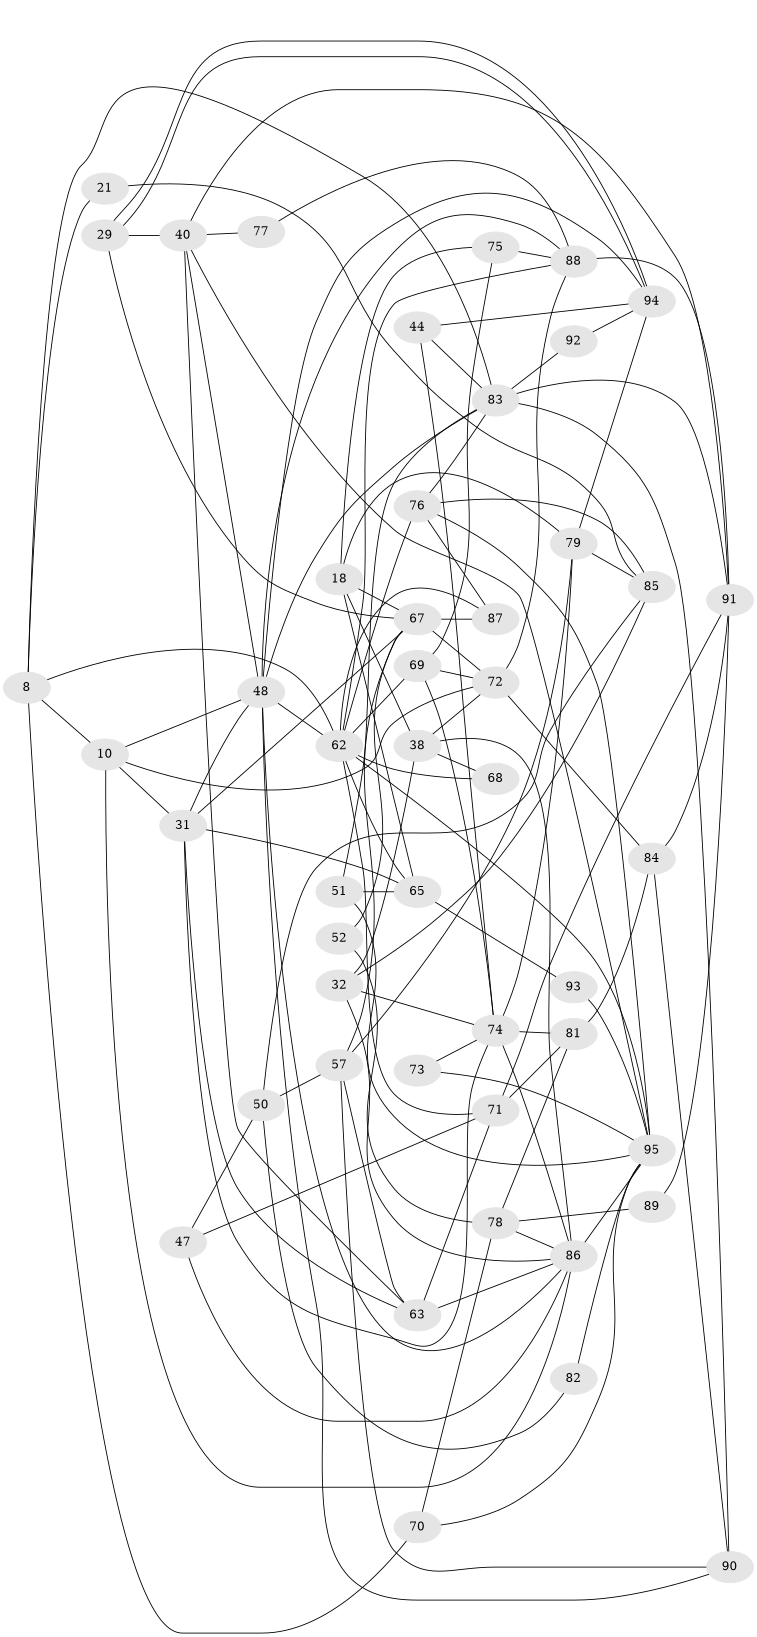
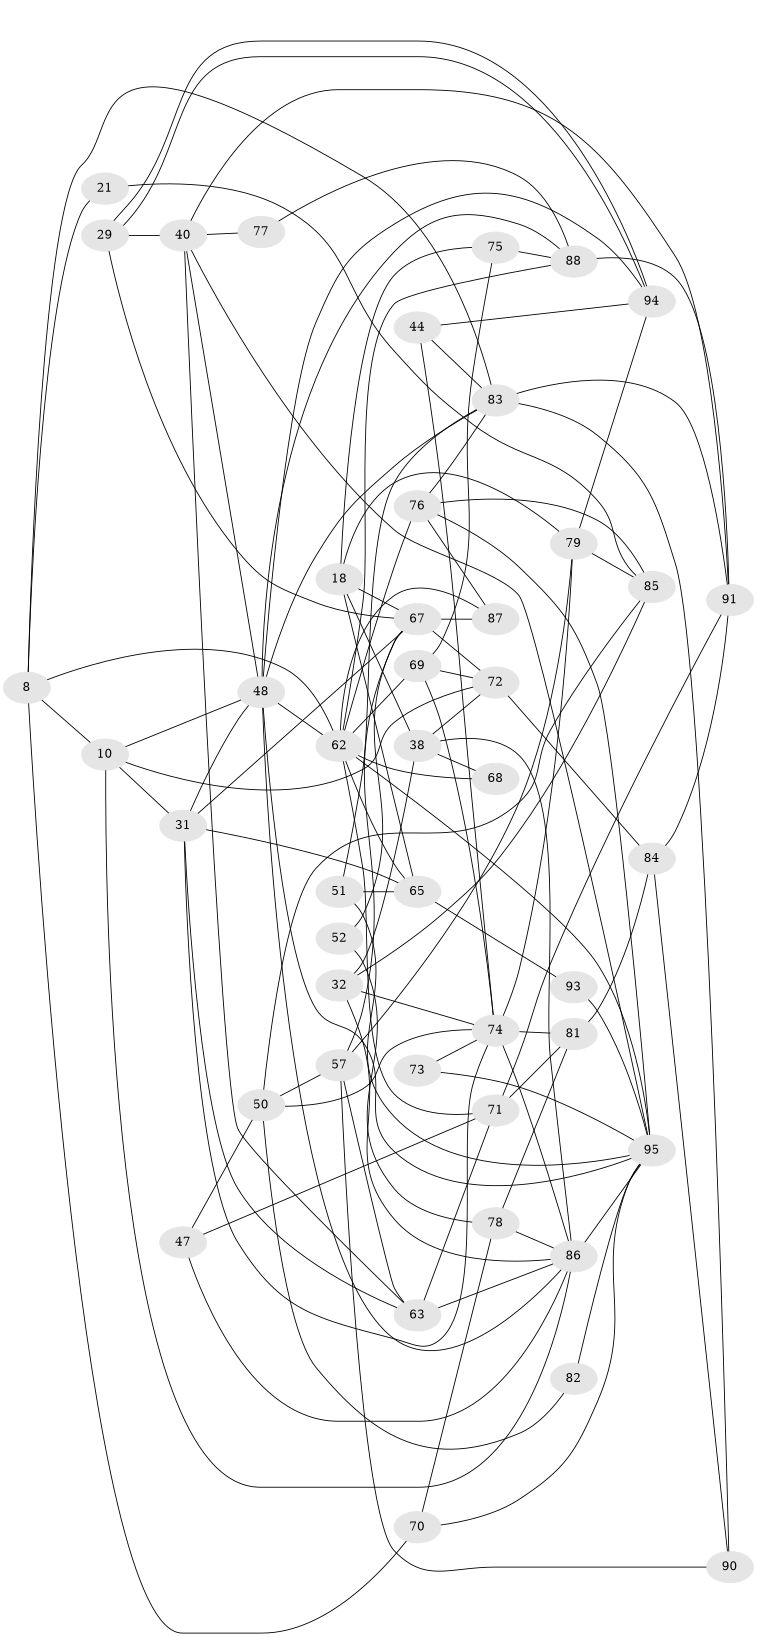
node "92": removed
edge "88" -- "72": removed
edge "74" -- "50": added
node "89": removed
edge "48" -- "90": now "48" -- "95"
